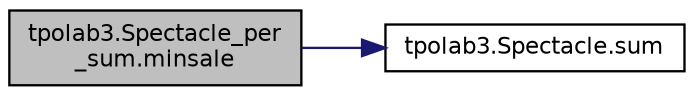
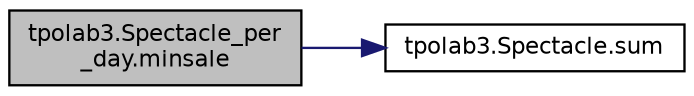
node "tpolab3.Spectacle_per _sum.minsale": label "tpolab3.Spectacle_per _sum.minsale" -> "tpolab3.Spectacle_per _day.minsale"
